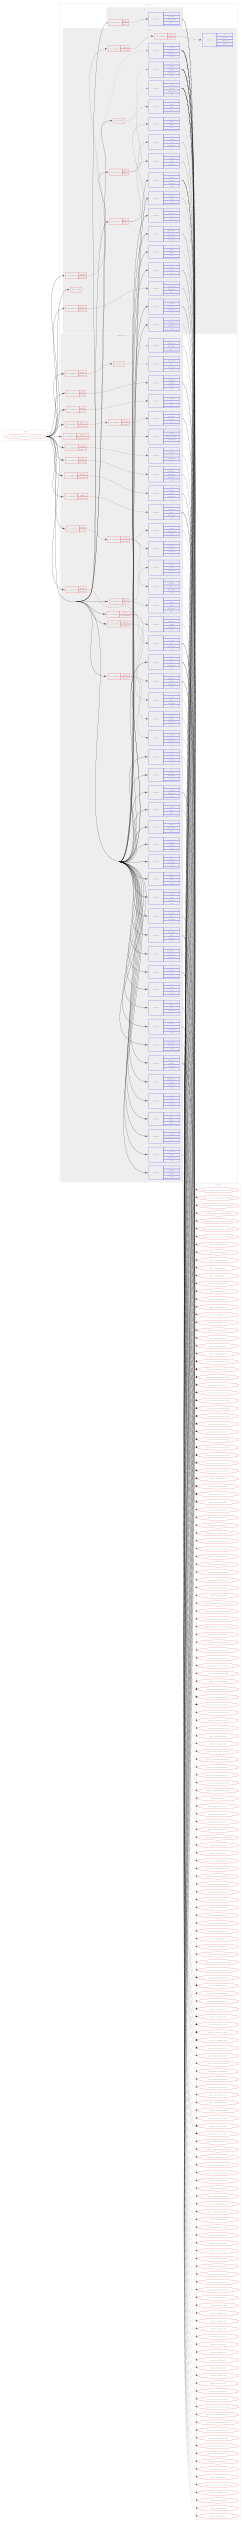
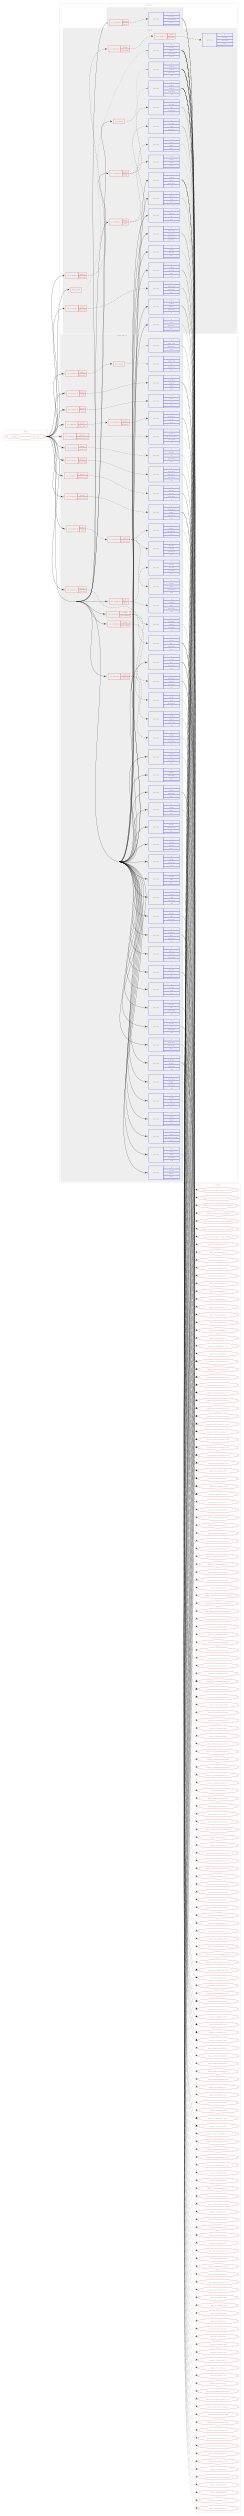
node "portage://sys-devel/automake-1.8.5-r5": removed
